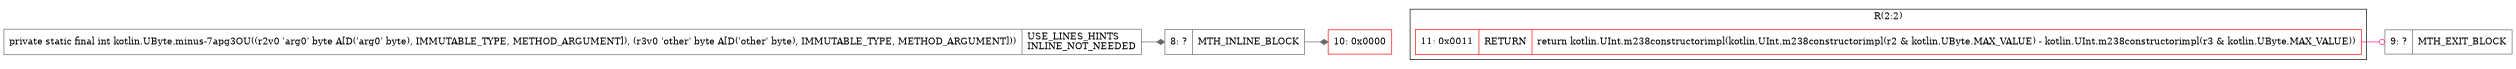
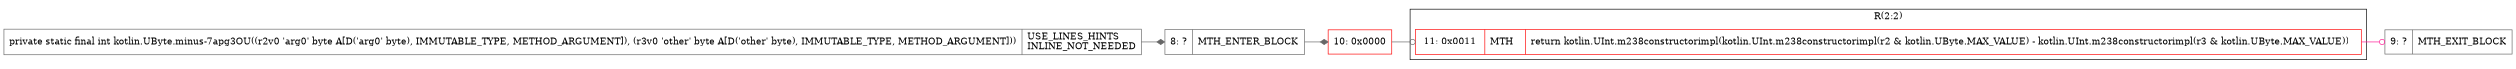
node "8: ?": text "MTH_INLINE_BLOCK" -> "MTH_ENTER_BLOCK"
edge "10: 0x0000" -> "11: 0x0011": added
node "11: 0x0011": text "RETURN" -> "MTH"
